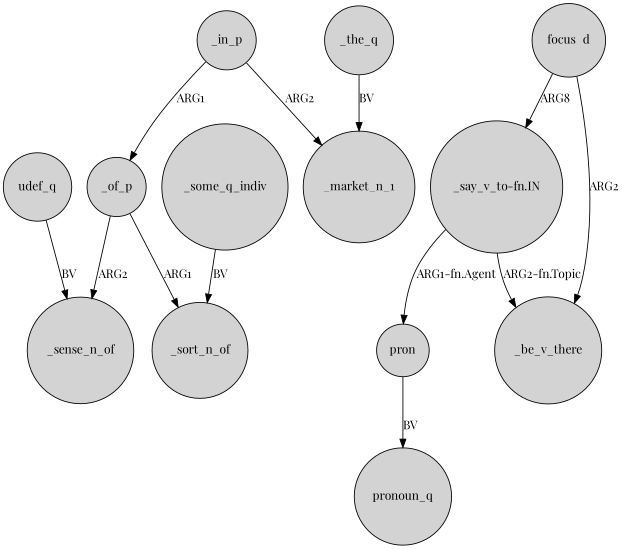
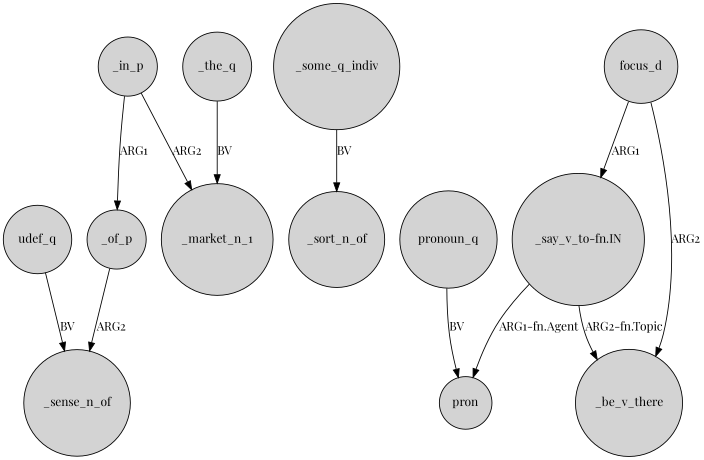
edge "focus_d" -> "_say_v_to-fn.IN": label "ARG8" -> "ARG1"
edge "_of_p" -> "_sort_n_of": removed, label "ARG1"
edge "pron" -> "pronoun_q": reversed
